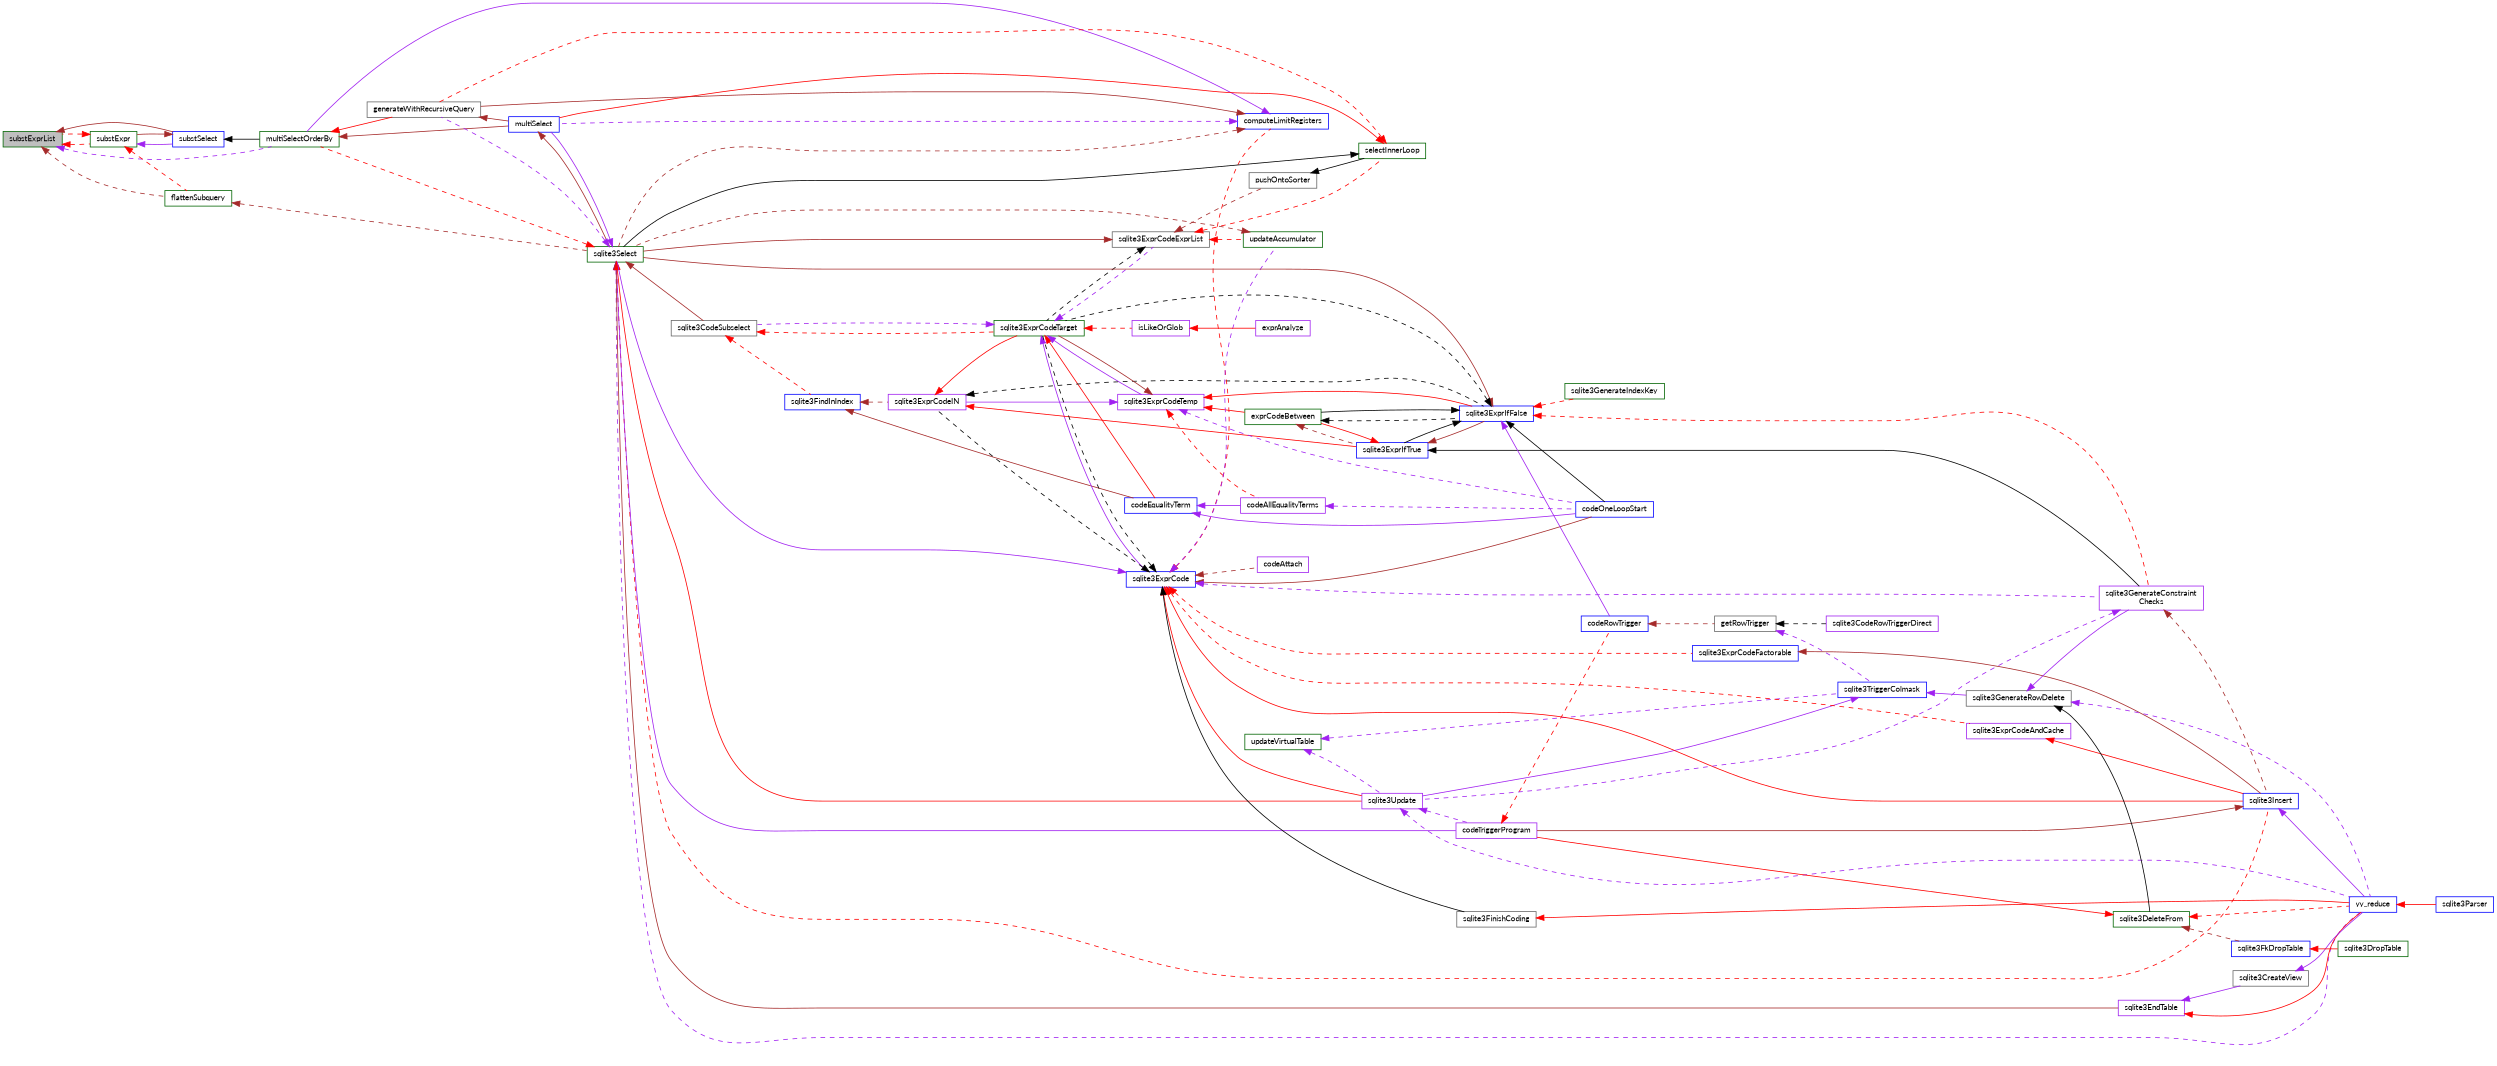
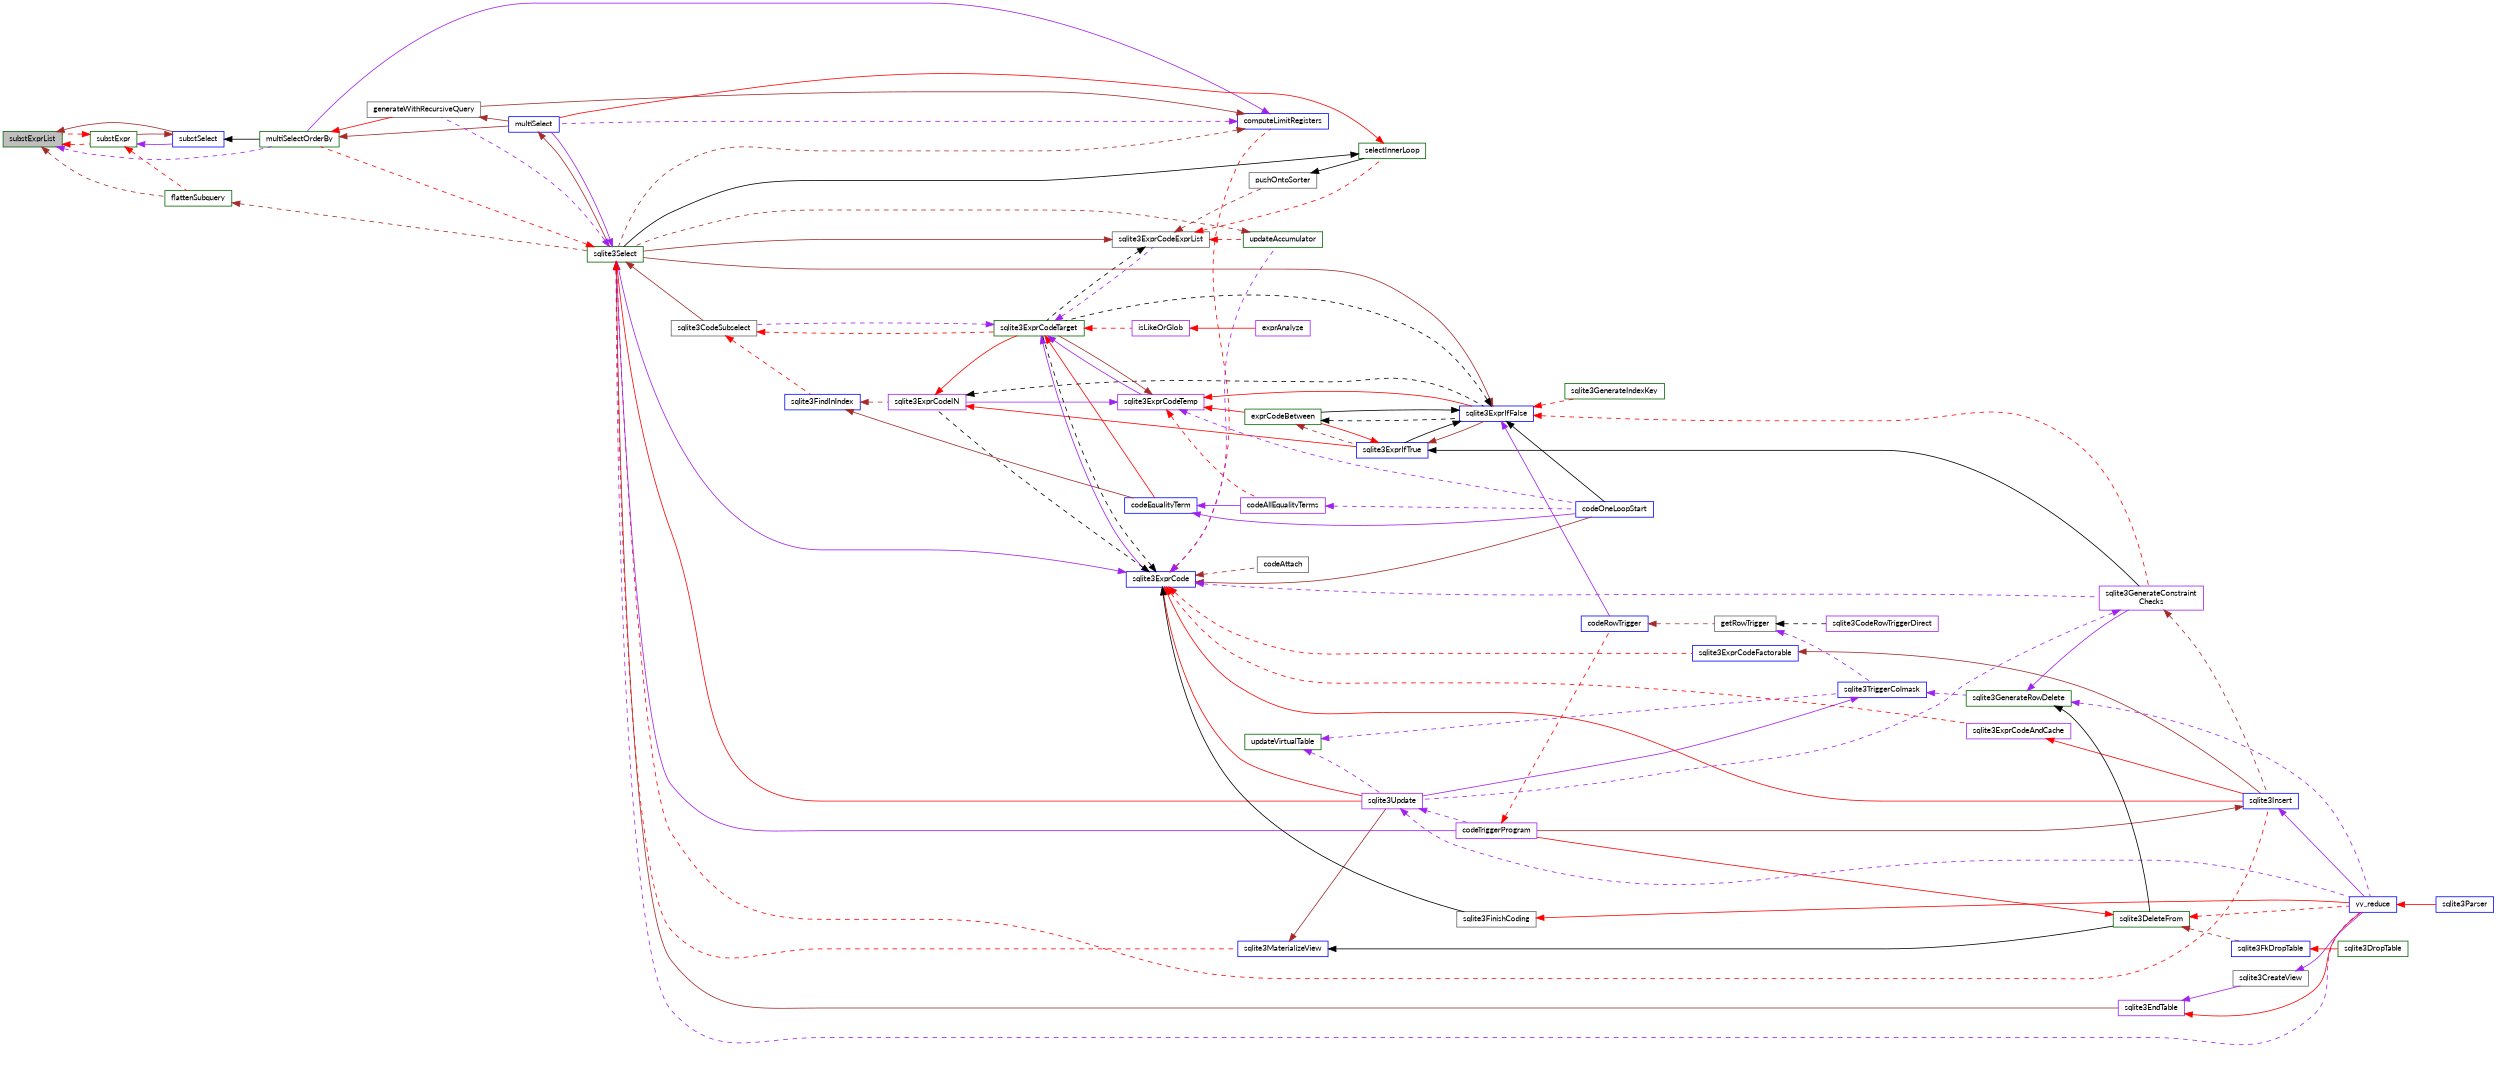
edge "generateWithRecursiveQuery" -> "selectInnerLoop": removed
node "codeAttach": color purple -> gray40
edge "sqlite3GenerateRowDelete" -> "sqlite3TriggerColmask": style solid -> dashed
node "sqlite3GenerateRowDelete": color gray40 -> darkgreen
node "sqlite3MaterializeView": added
